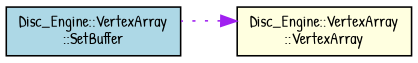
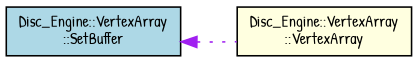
edge "Disc_Engine::VertexArray ::SetBuffer" -> "Disc_Engine::VertexArray ::VertexArray": reversed
